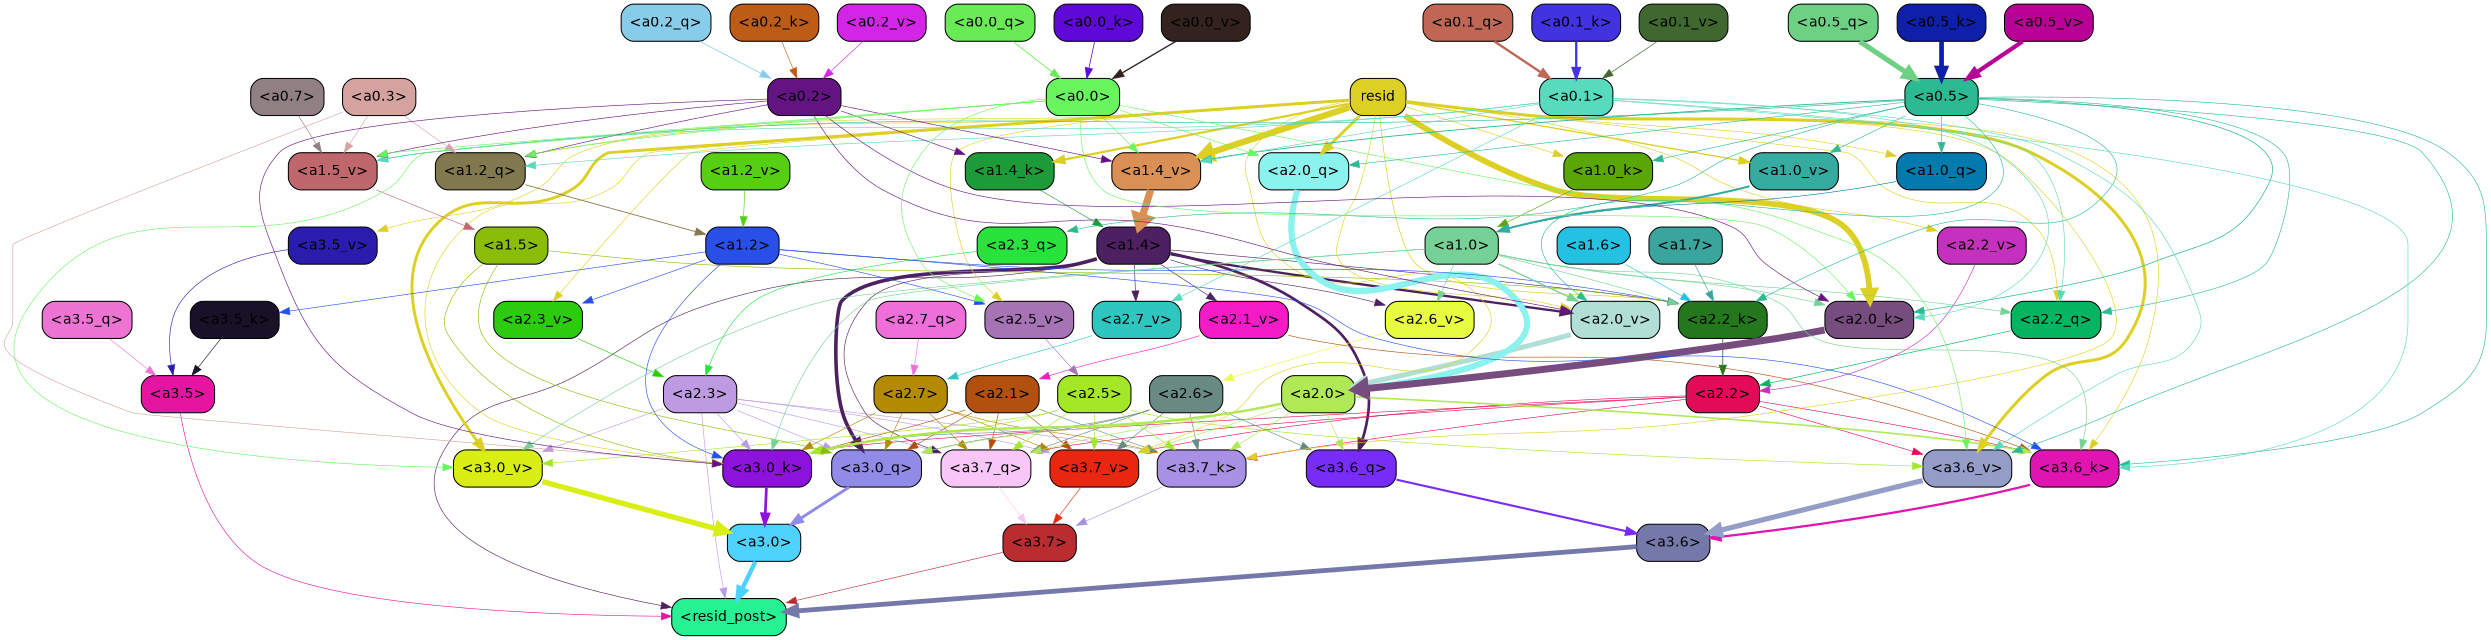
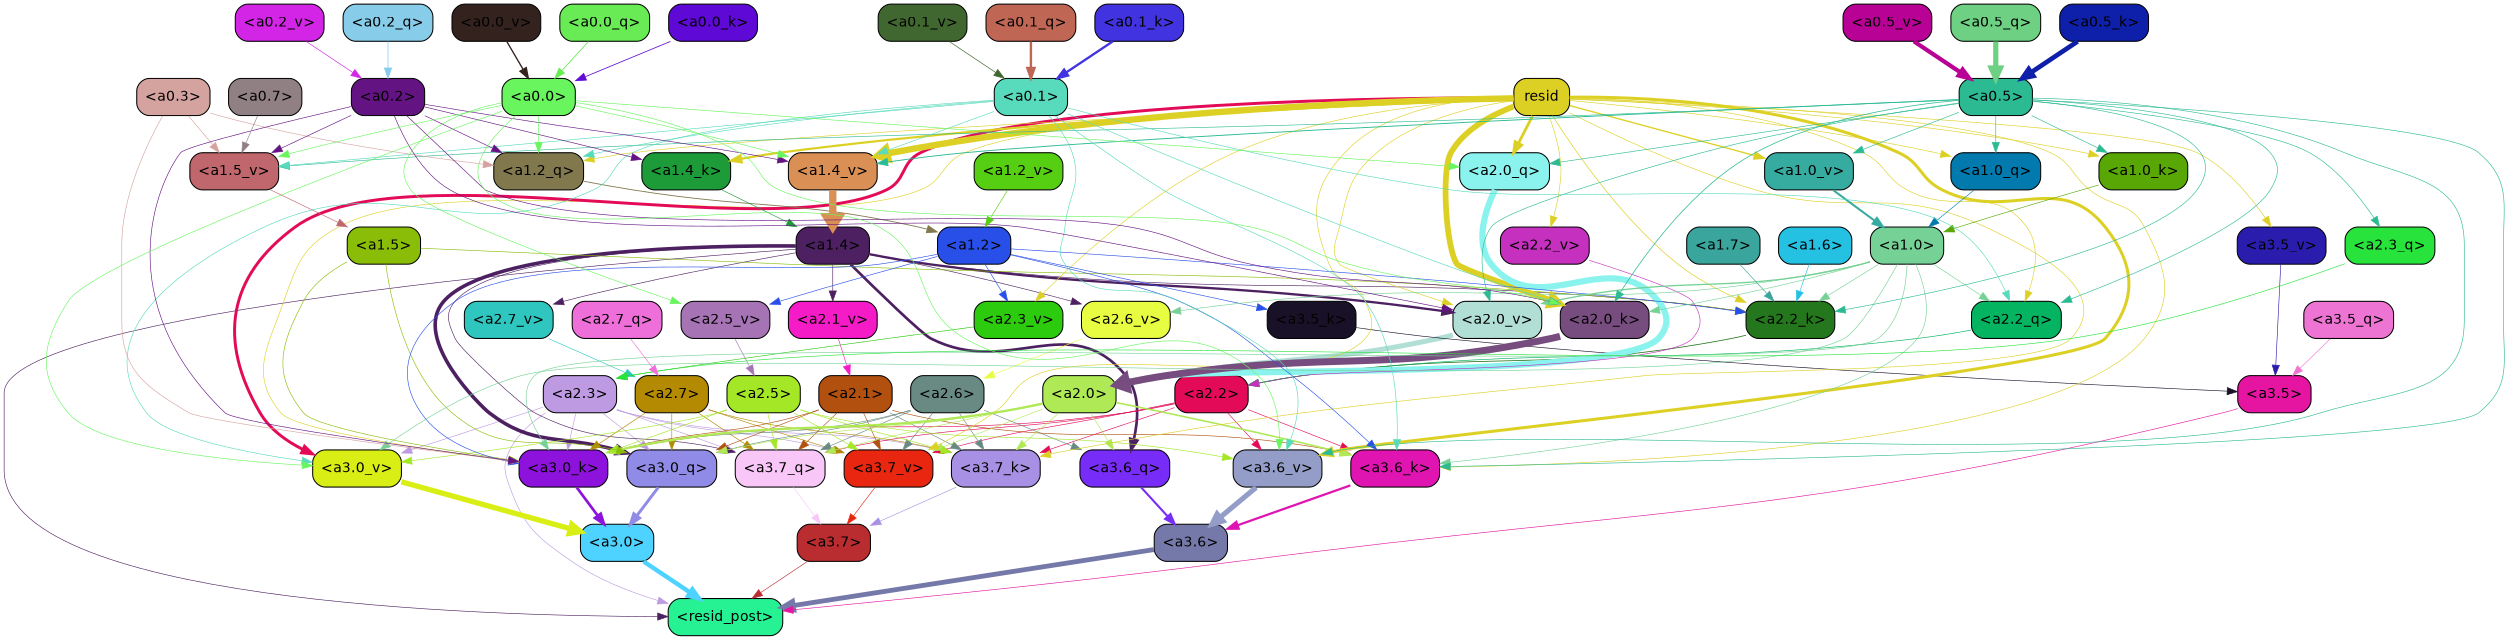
node "<a0.2_k>": removed
edge "resid" -> "<a2.5_v>": removed
edge "resid" -> "<a3.0_v>": color #ddd025 -> #e30b58
edge "<a0.1>" -> "<a2.7_v>": now "<a0.1>" -> "<a3.0_v>"
edge "<a2.1_v>" -> "<a3.6_k>": now "<a2.1>" -> "<a3.6_k>"
